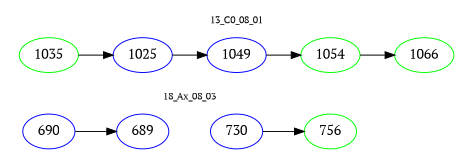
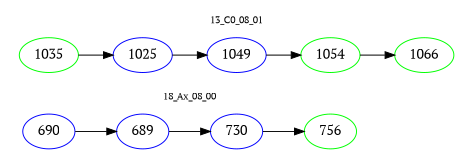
cluster "18_Ax_08_03": label "18_Ax_08_03" -> "18_Ax_08_00"
edge "689" -> "730": added
